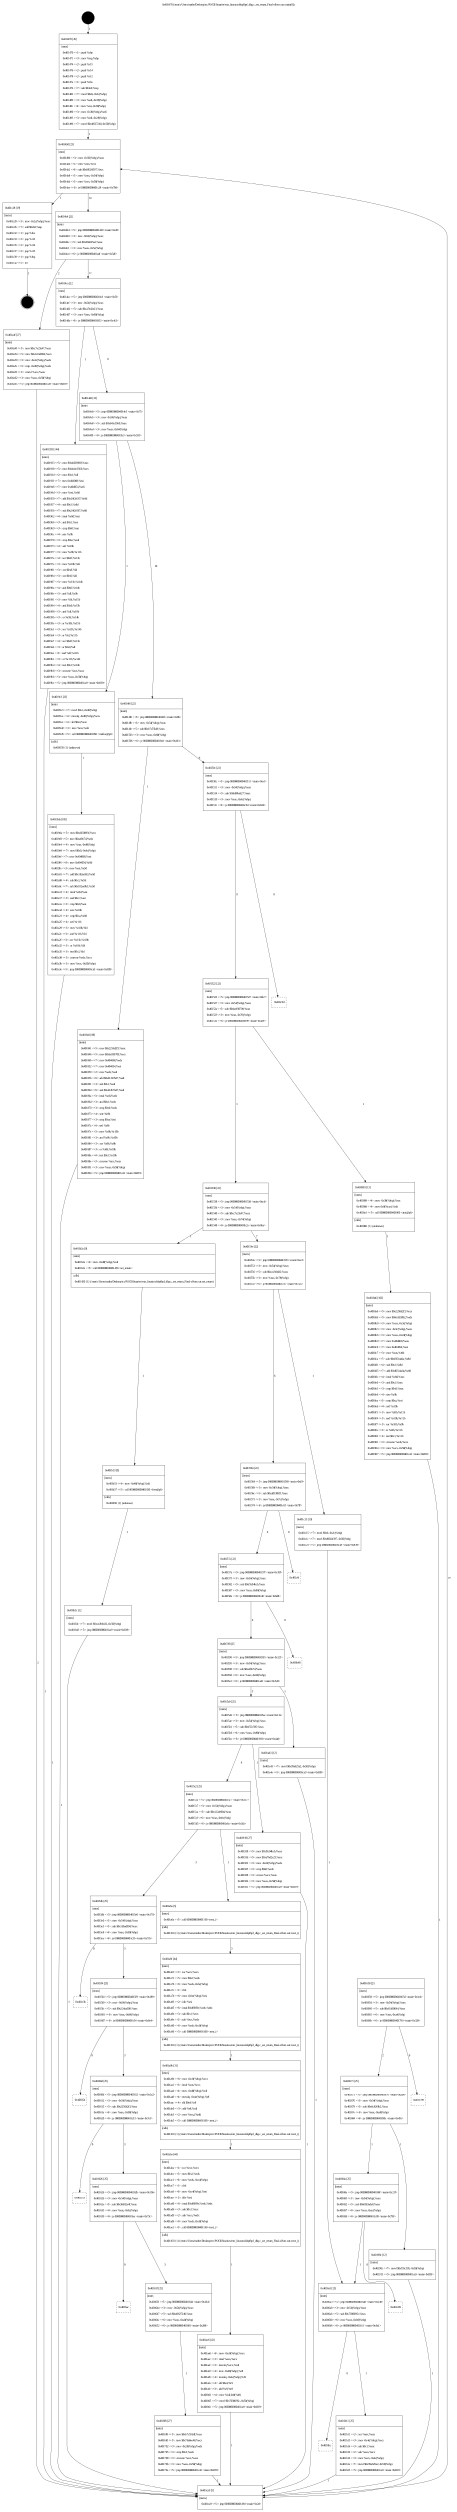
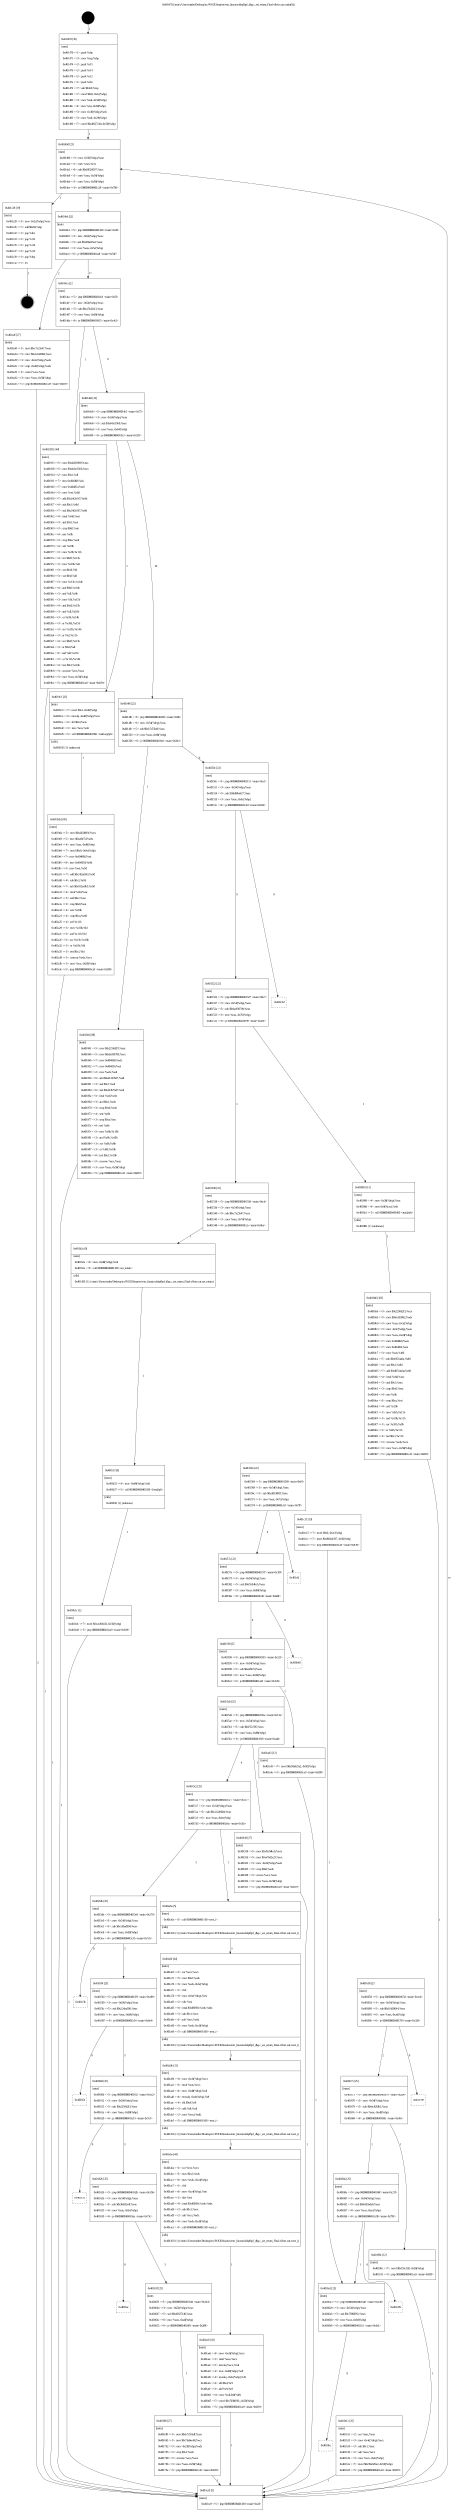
node "0x40154e [22]": removed
edge "0x4016a3 [25]" -> "0x401b11 [25]": removed, label "1"
